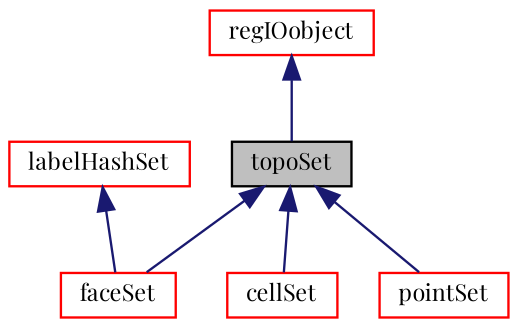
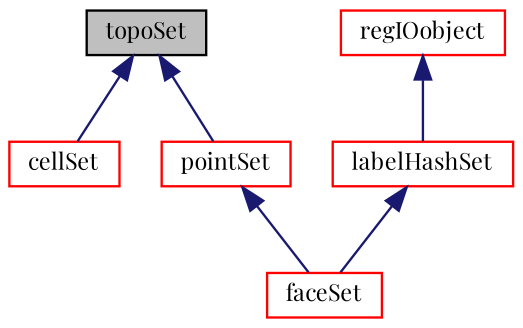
edge "topoSet" -> "regIOobject": now "labelHashSet" -> "regIOobject"
edge "faceSet" -> "topoSet": now "faceSet" -> "pointSet"
